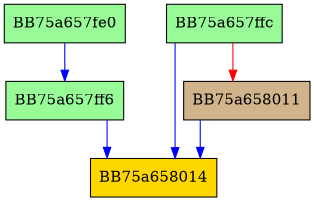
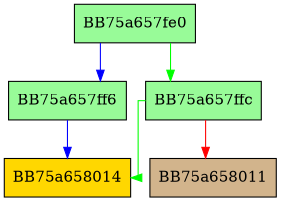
edge "BB75a657fe0" -> "BB75a657ffc": added
edge "BB75a657ffc" -> "BB75a658014": color blue -> green
edge "BB75a658011" -> "BB75a658014": removed
